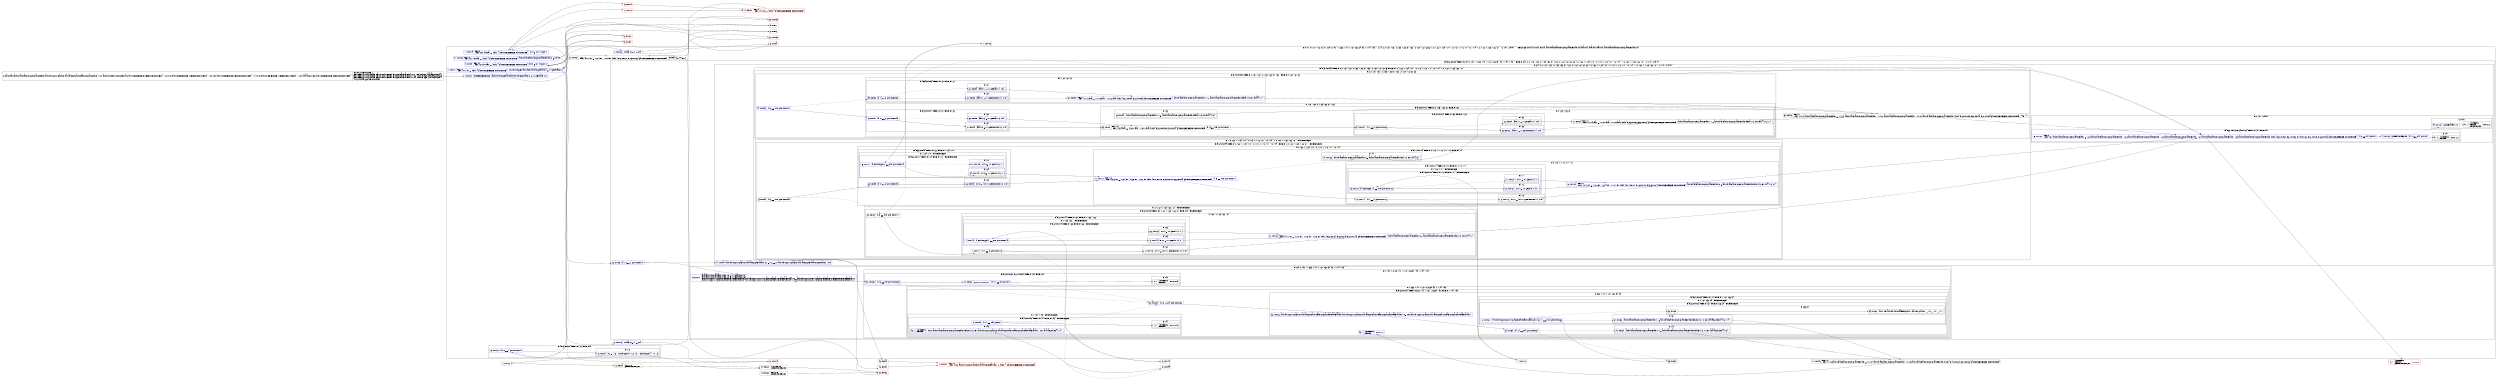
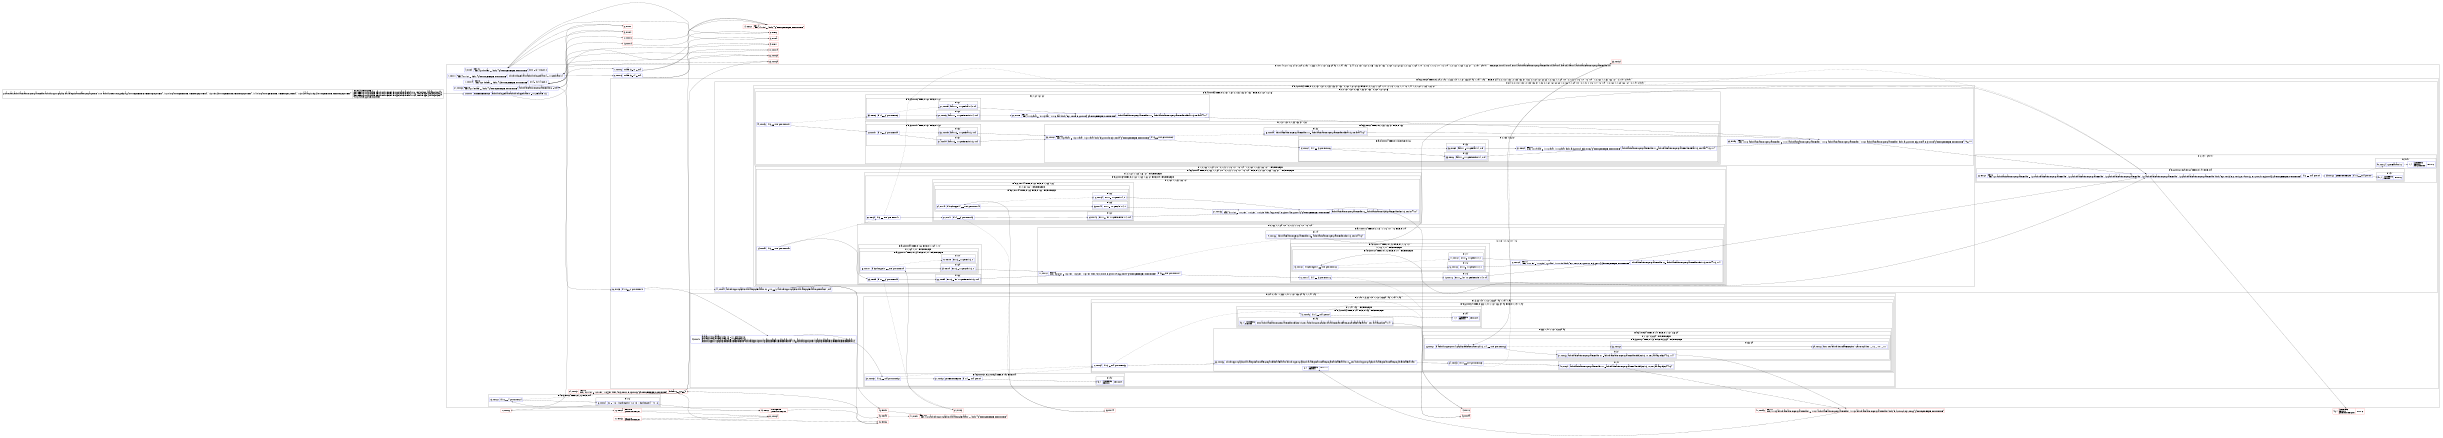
edge "53: 0x00c2" -> "79: 0x0136": now "53: 0x00c2" -> "58: 0x00da"
edge "42: 0x0098" -> "32: 0x0054": reversed
node "22: 0x0034": added
